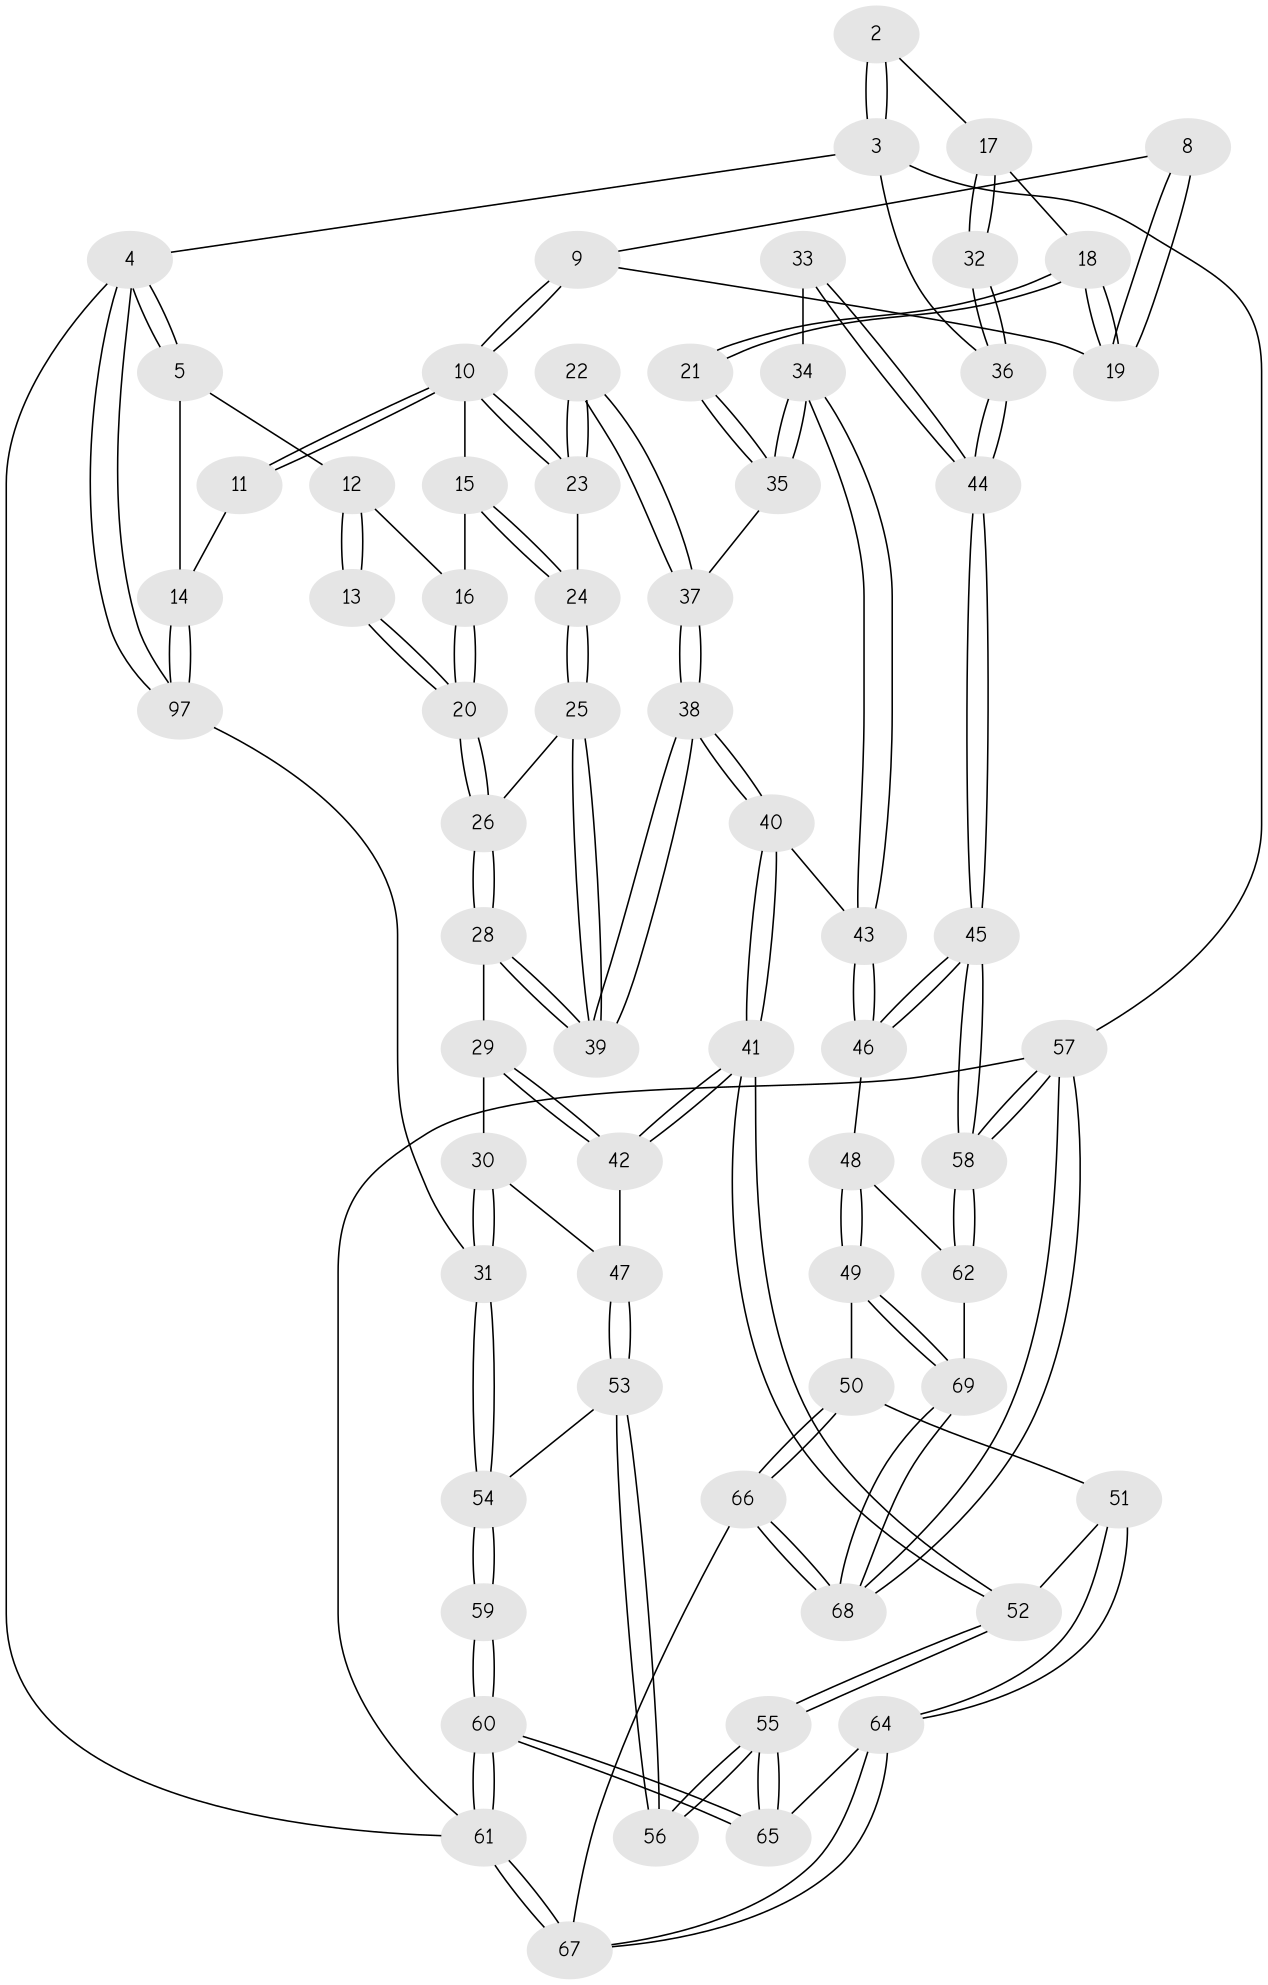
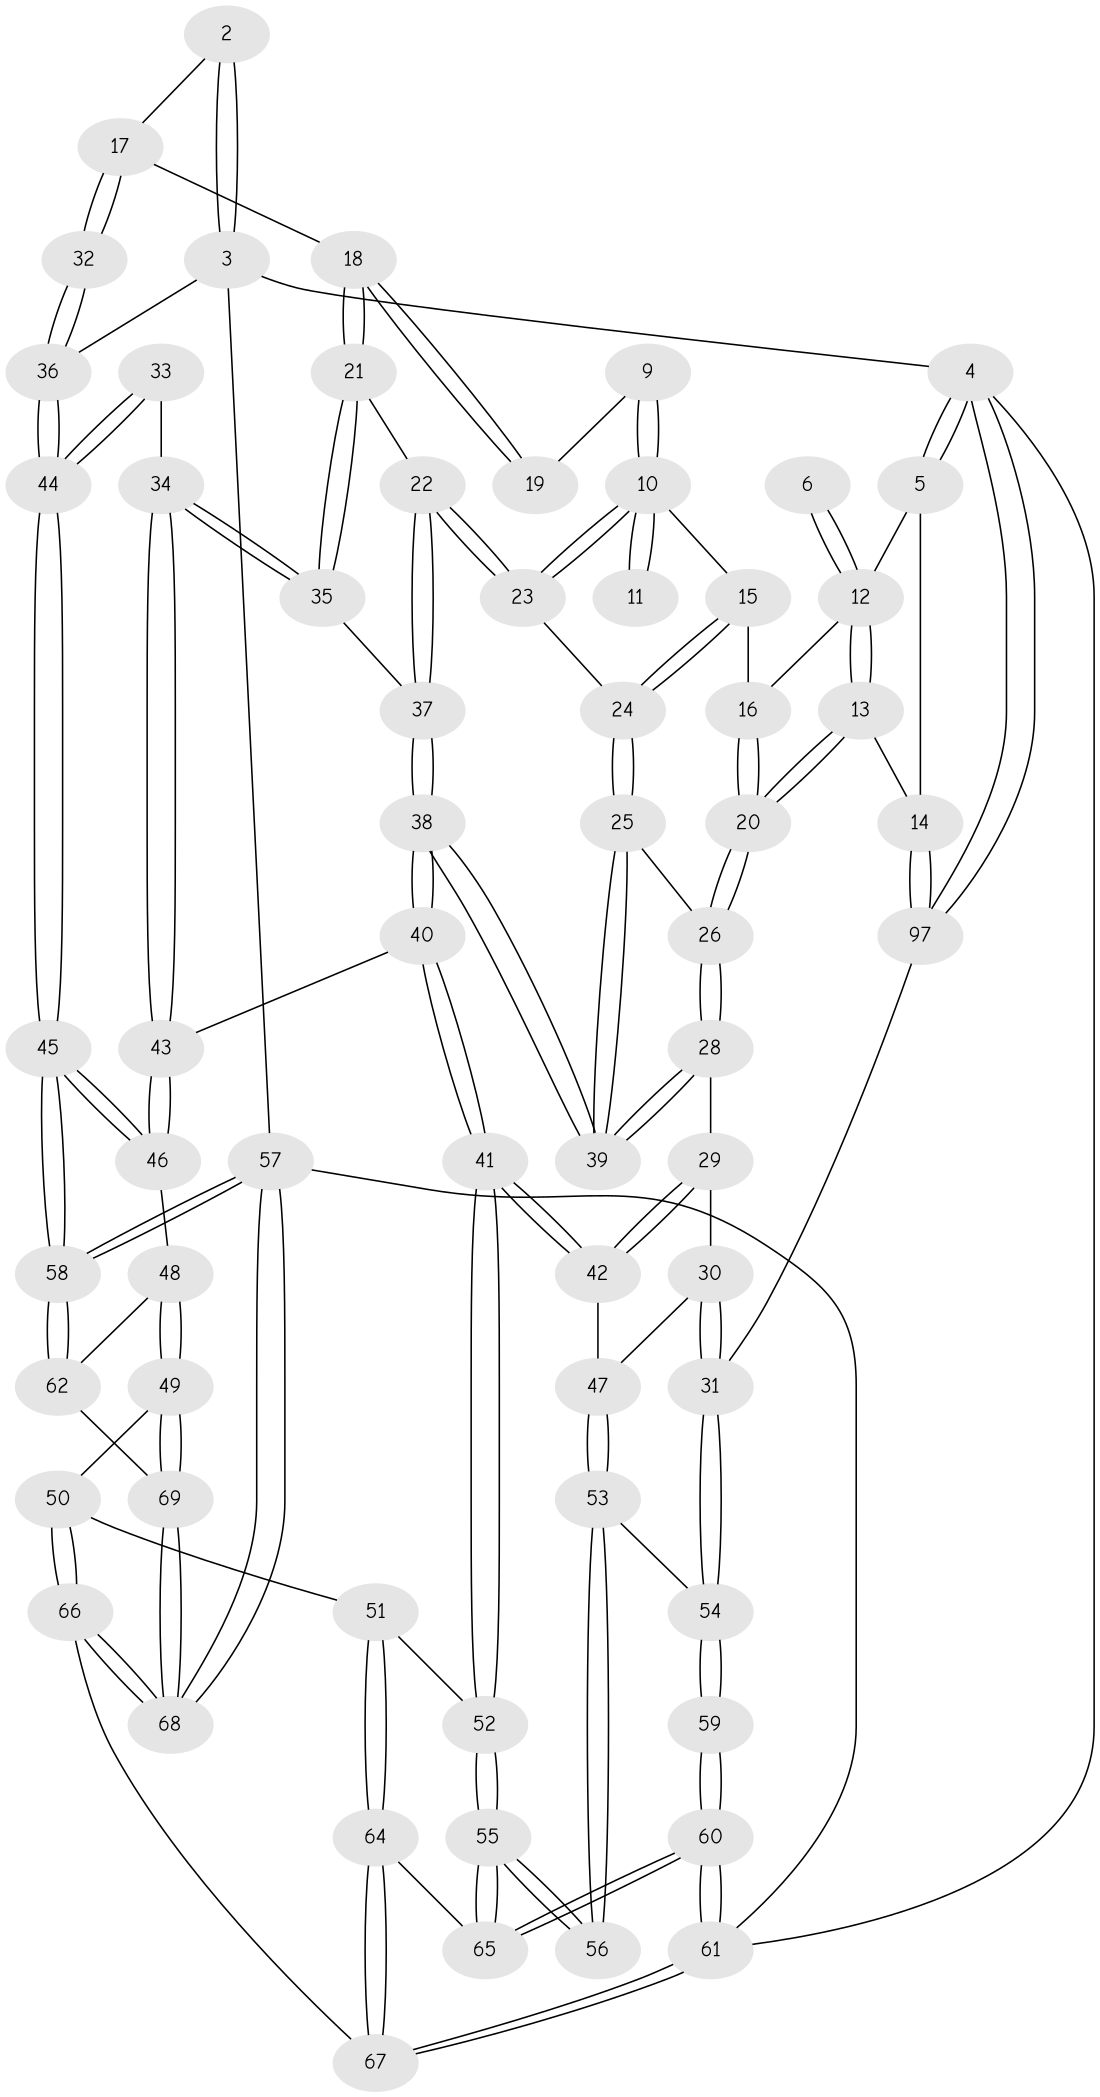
node "8": removed
edge "21" -- "22": added
node "6": added
edge "11" -- "14": now "13" -- "14"
